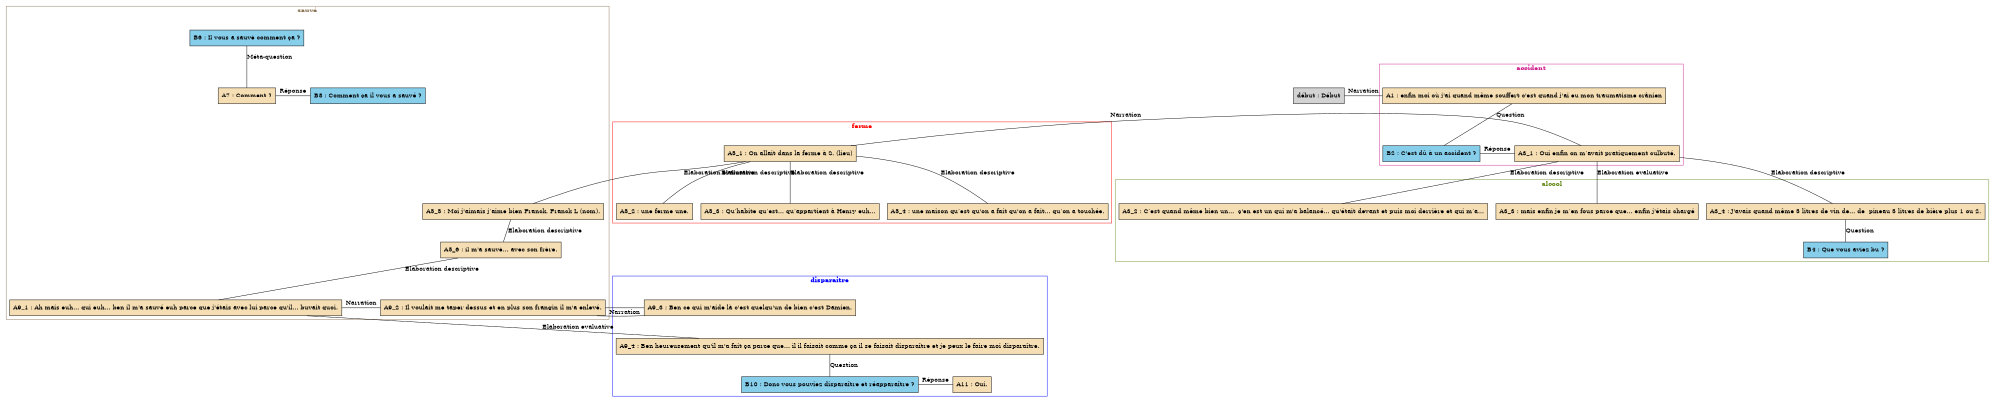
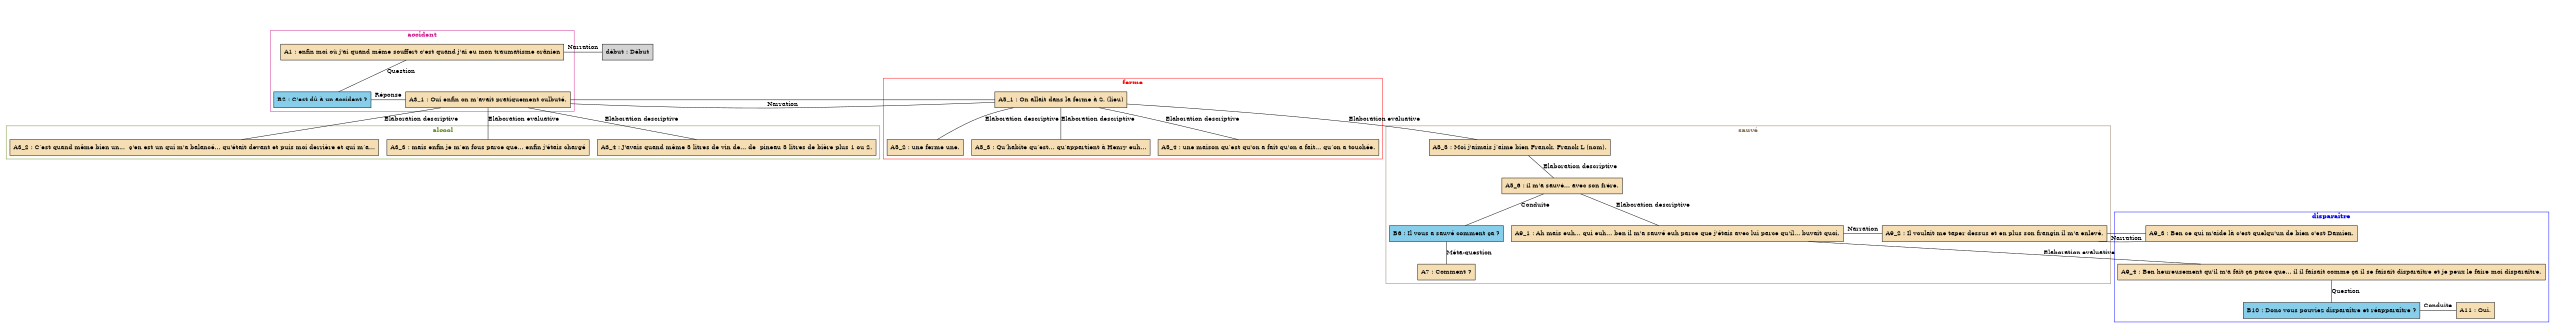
node "B8 : Comment ça il vous a sauvé ?": removed
edge "A5_6 : il m'a sauvé... avec son frère." -- "B6 : Il vous a sauvé comment ça ?": added, label "Conduite"
node "B4 : Que vous aviez bu ?": removed
edge "B10 : Donc vous pouviez disparaître et réapparaître ?" -- "A11 : Oui.": label "Réponse" -> "Conduite"
